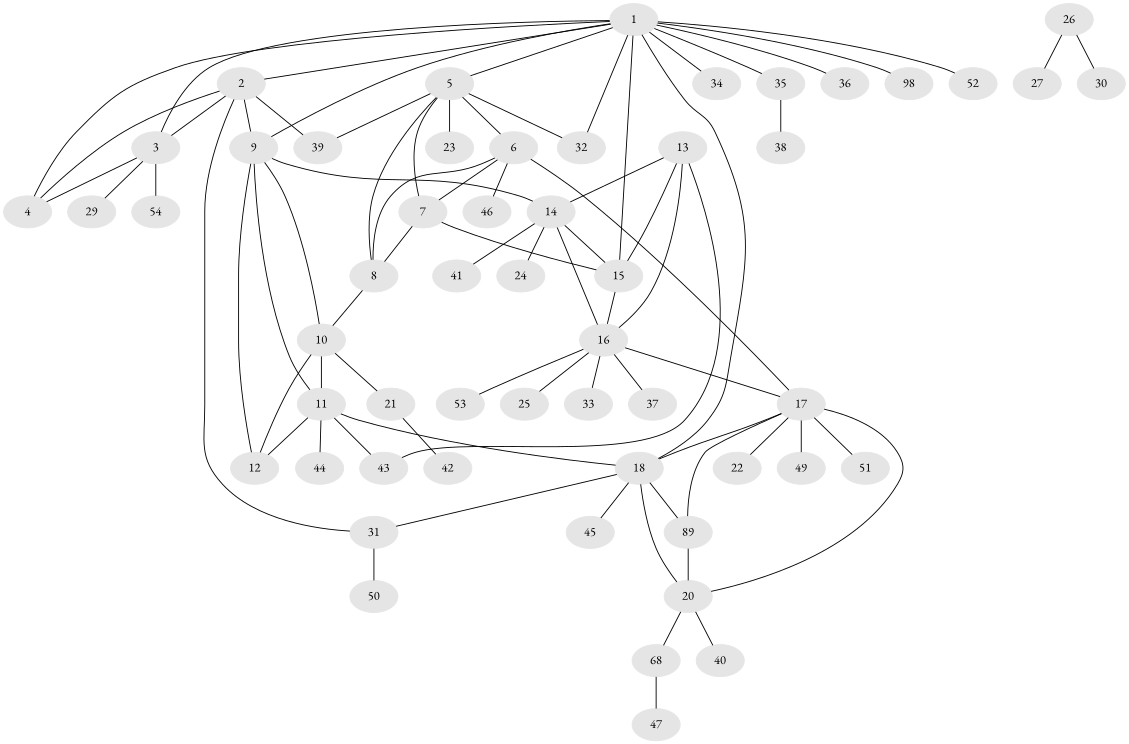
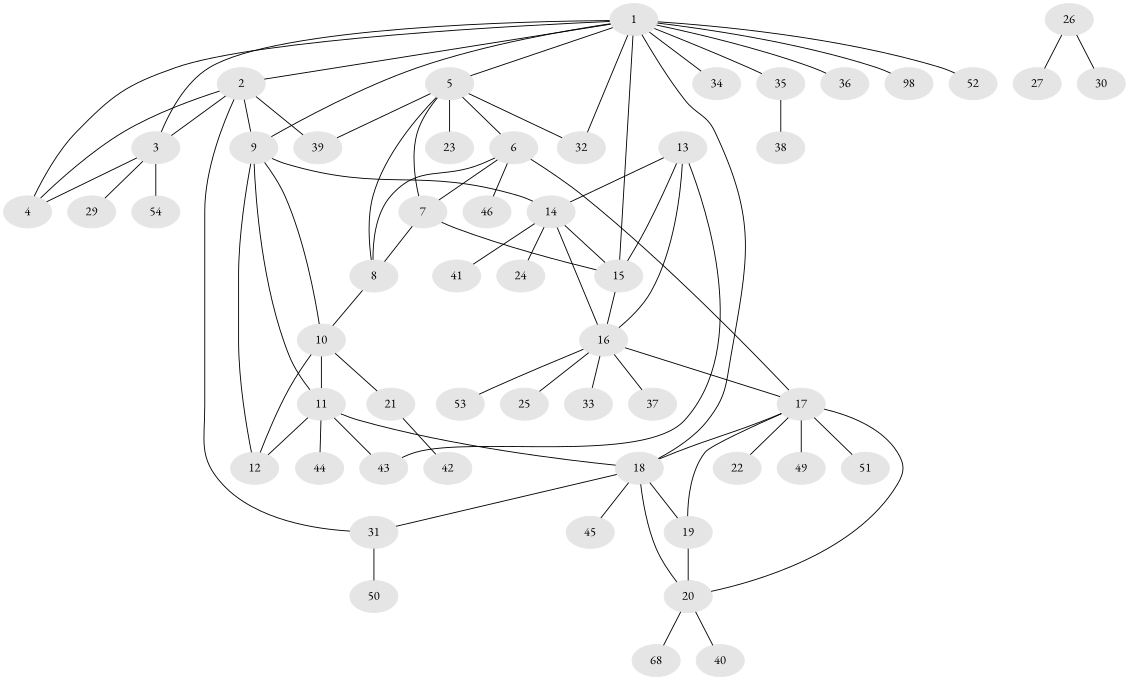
node "89": label "89" -> "19"
node "47": removed
